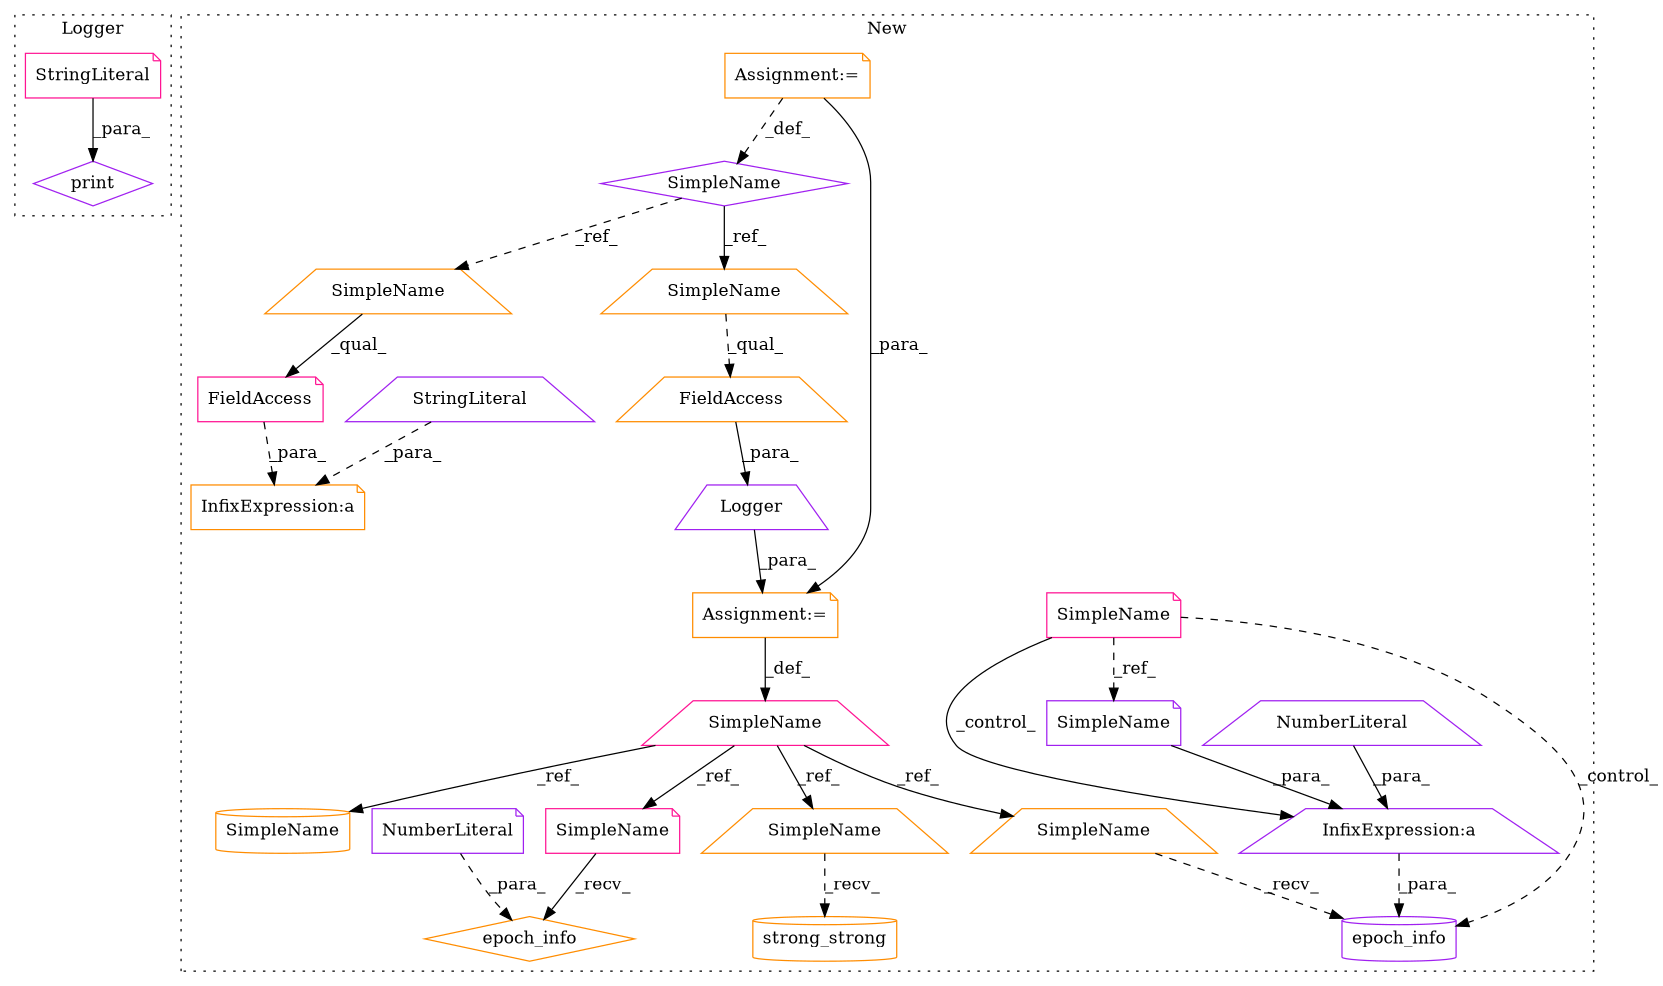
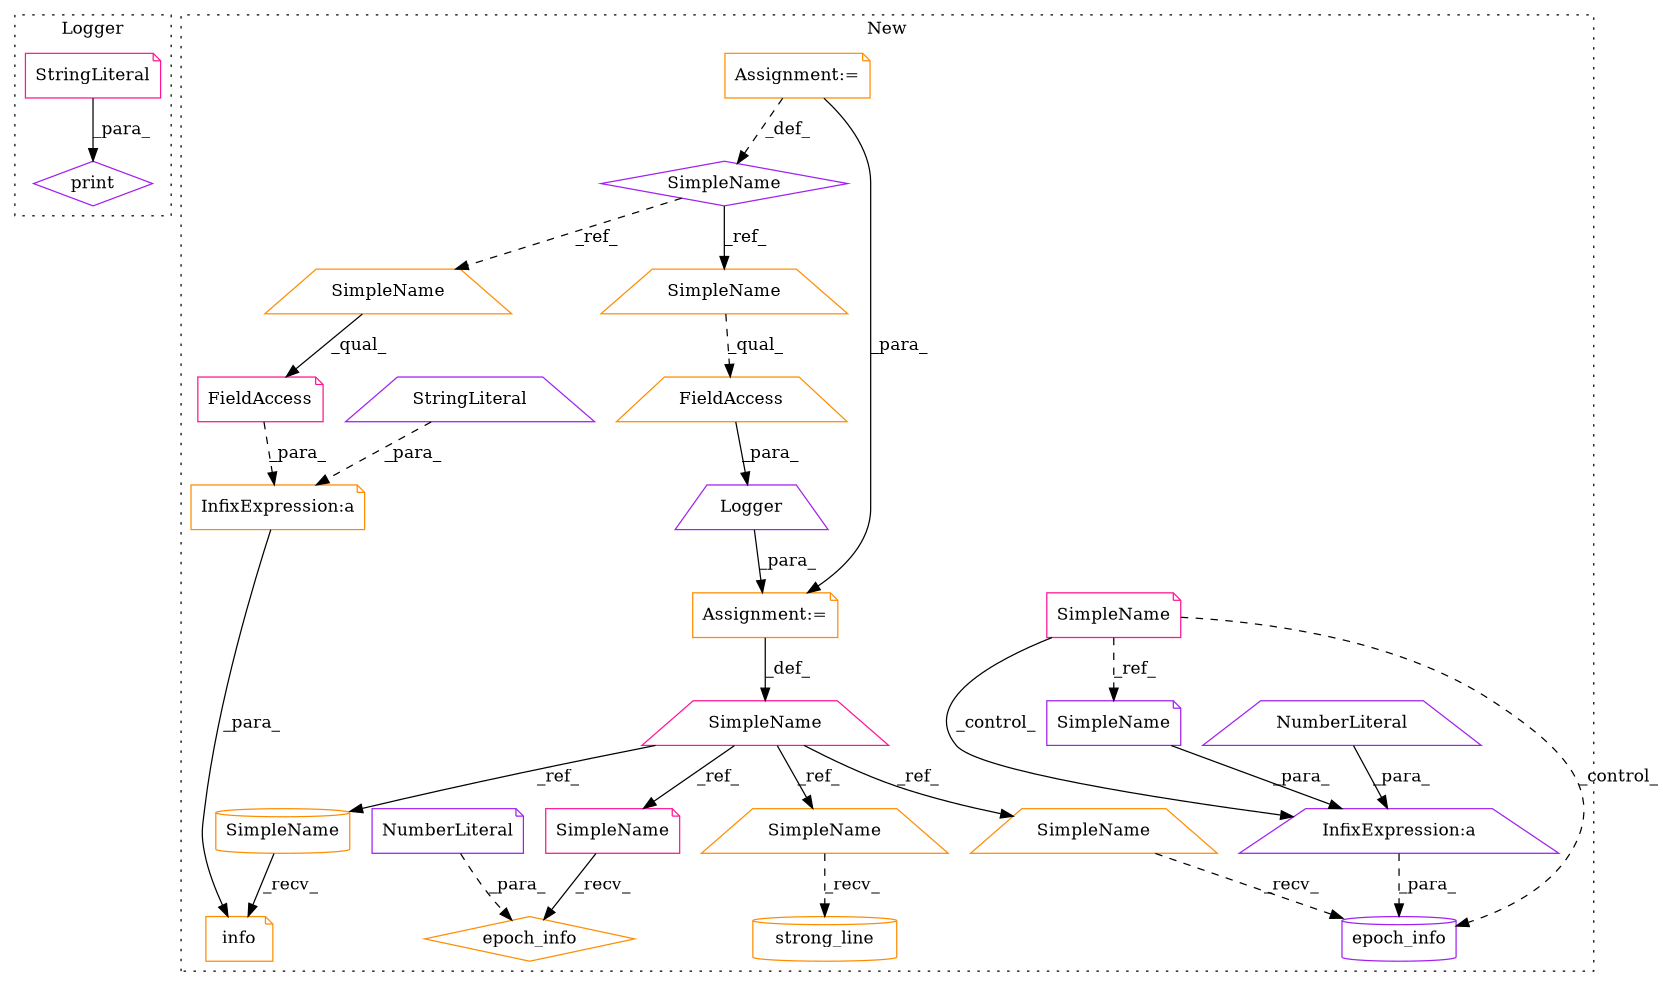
node "info": added
node "strong_strong": label "strong_strong" -> "strong_line"
